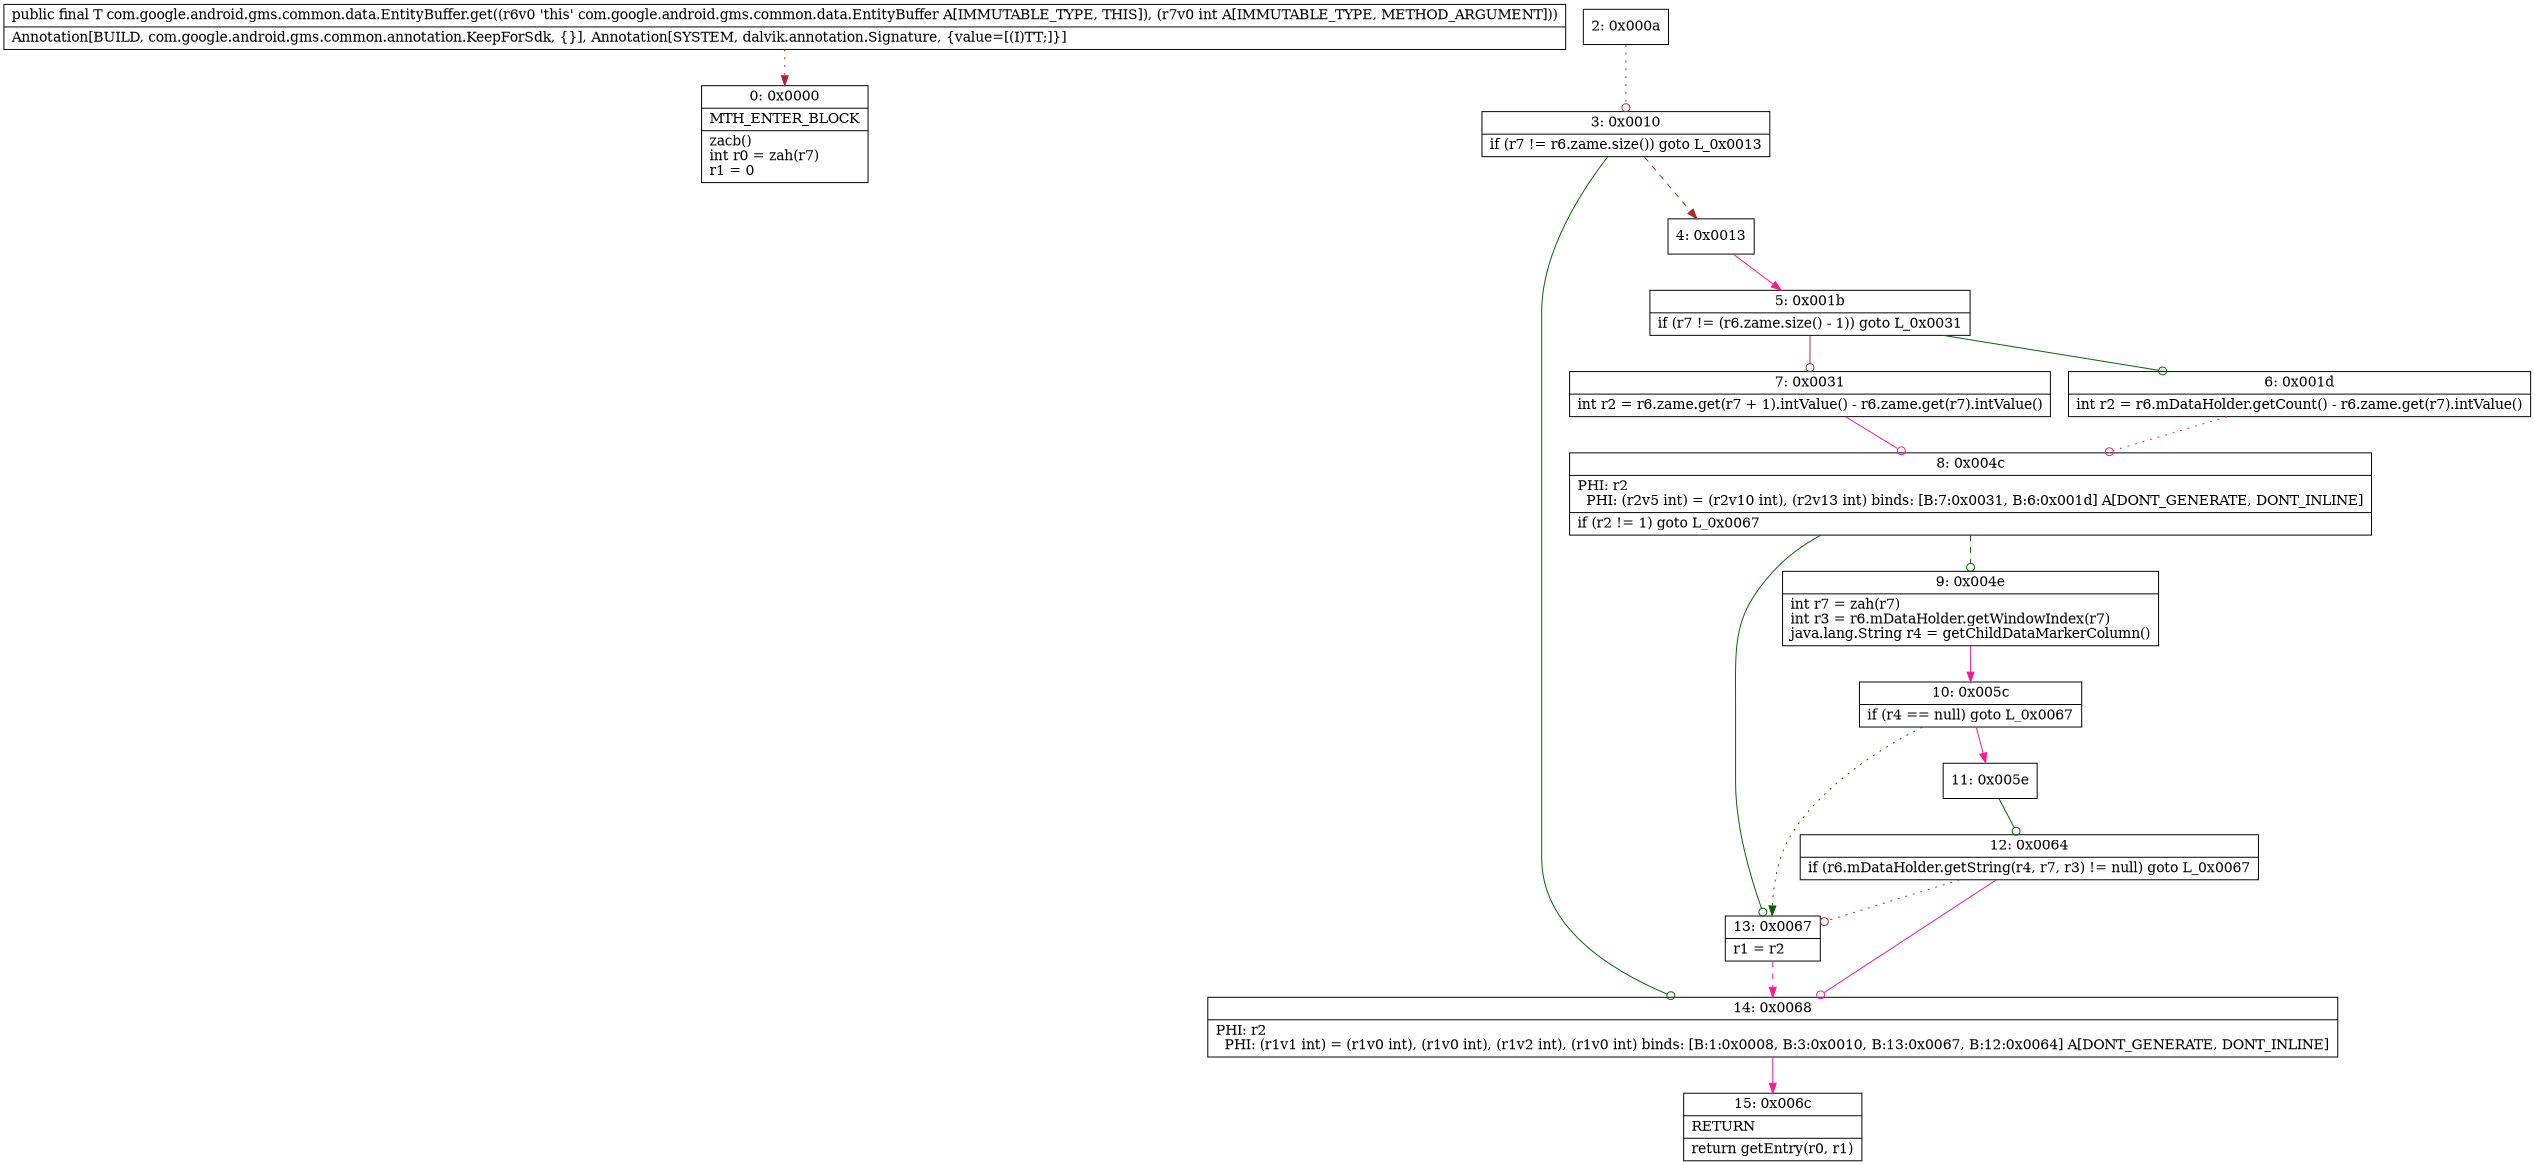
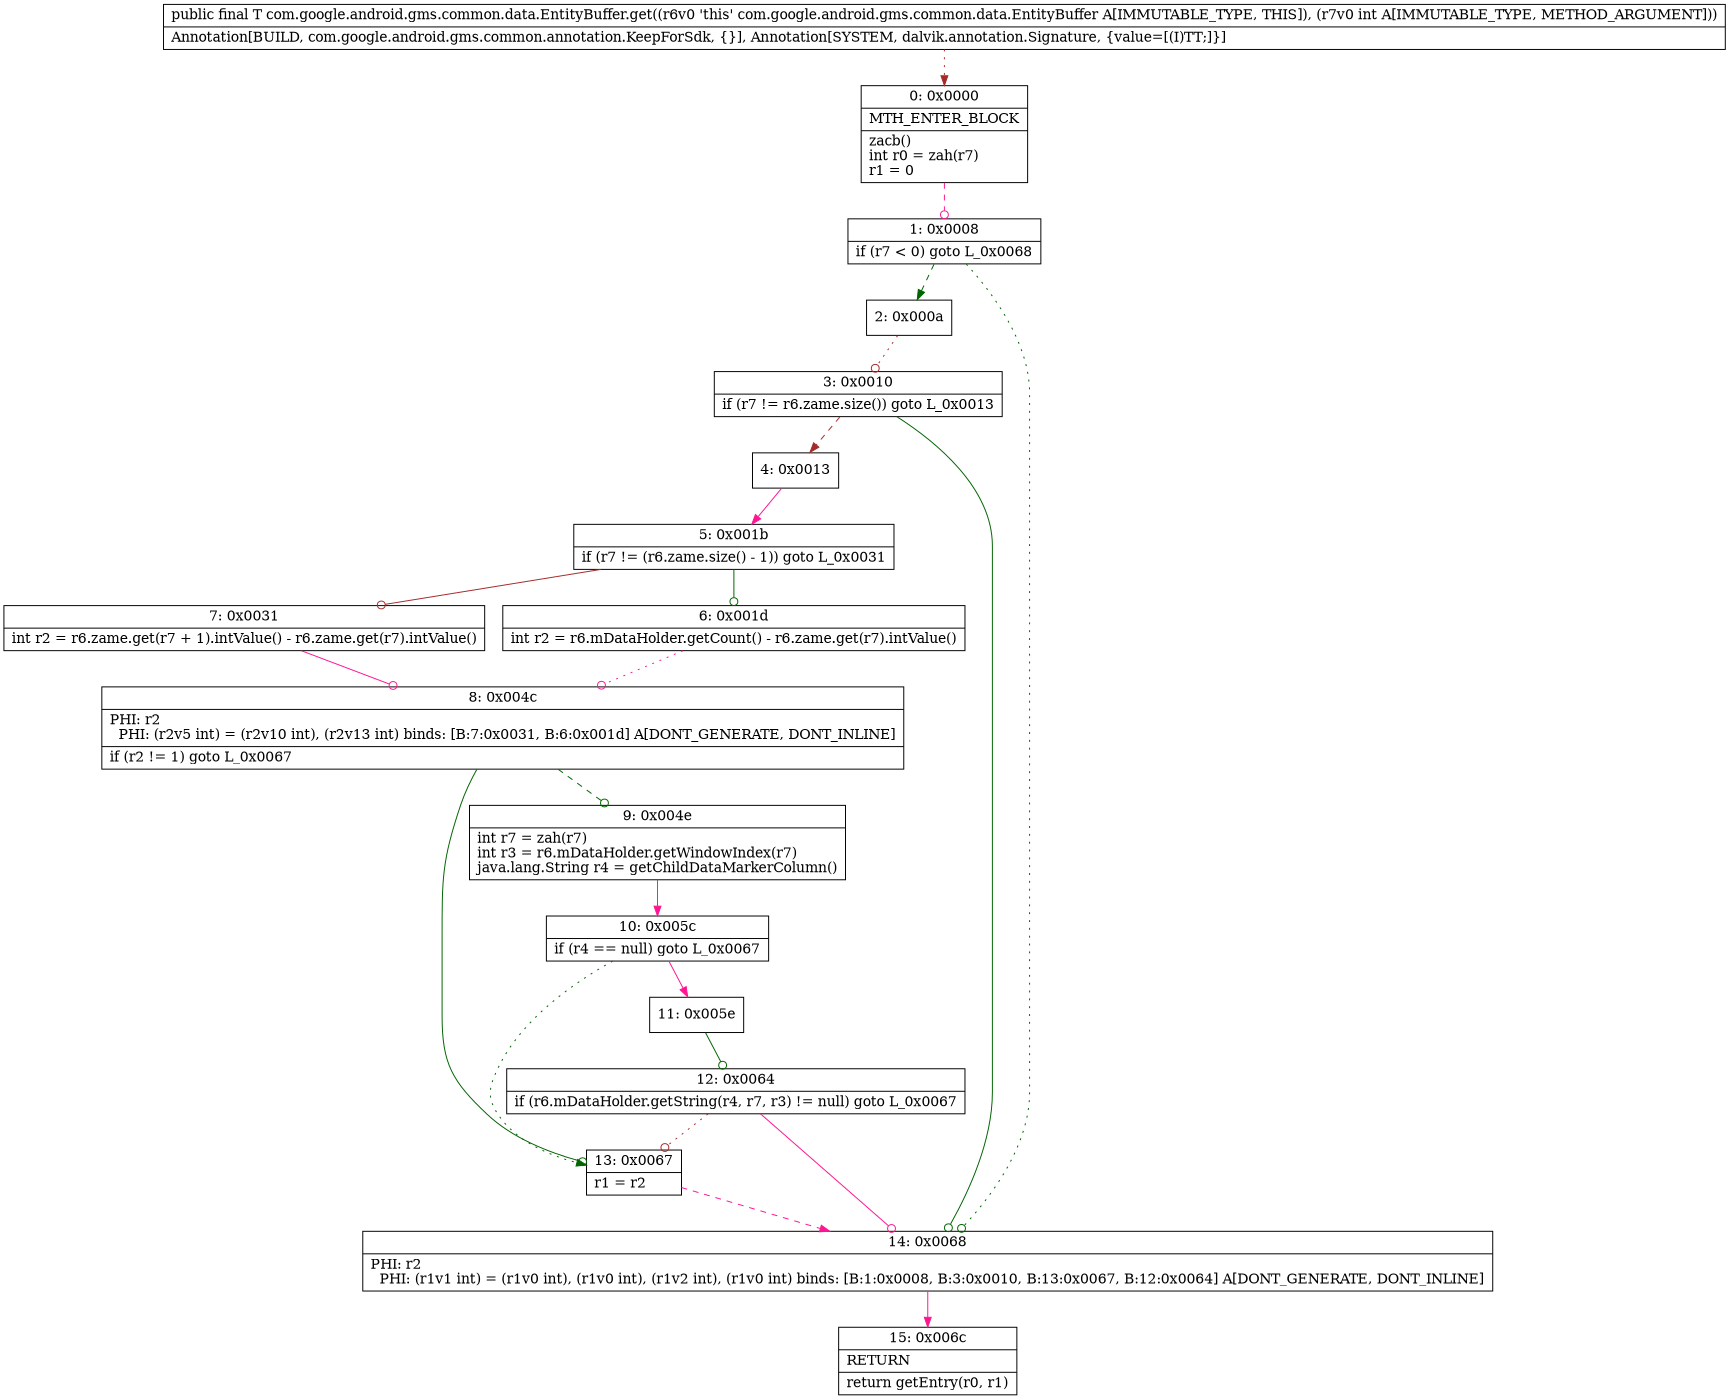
node "1: 0x0008": added
